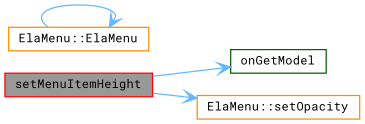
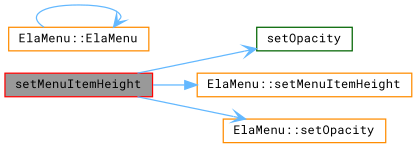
node "onGetModel": label "onGetModel" -> "setOpacity"
node "ElaMenu::setMenuItemHeight": added
